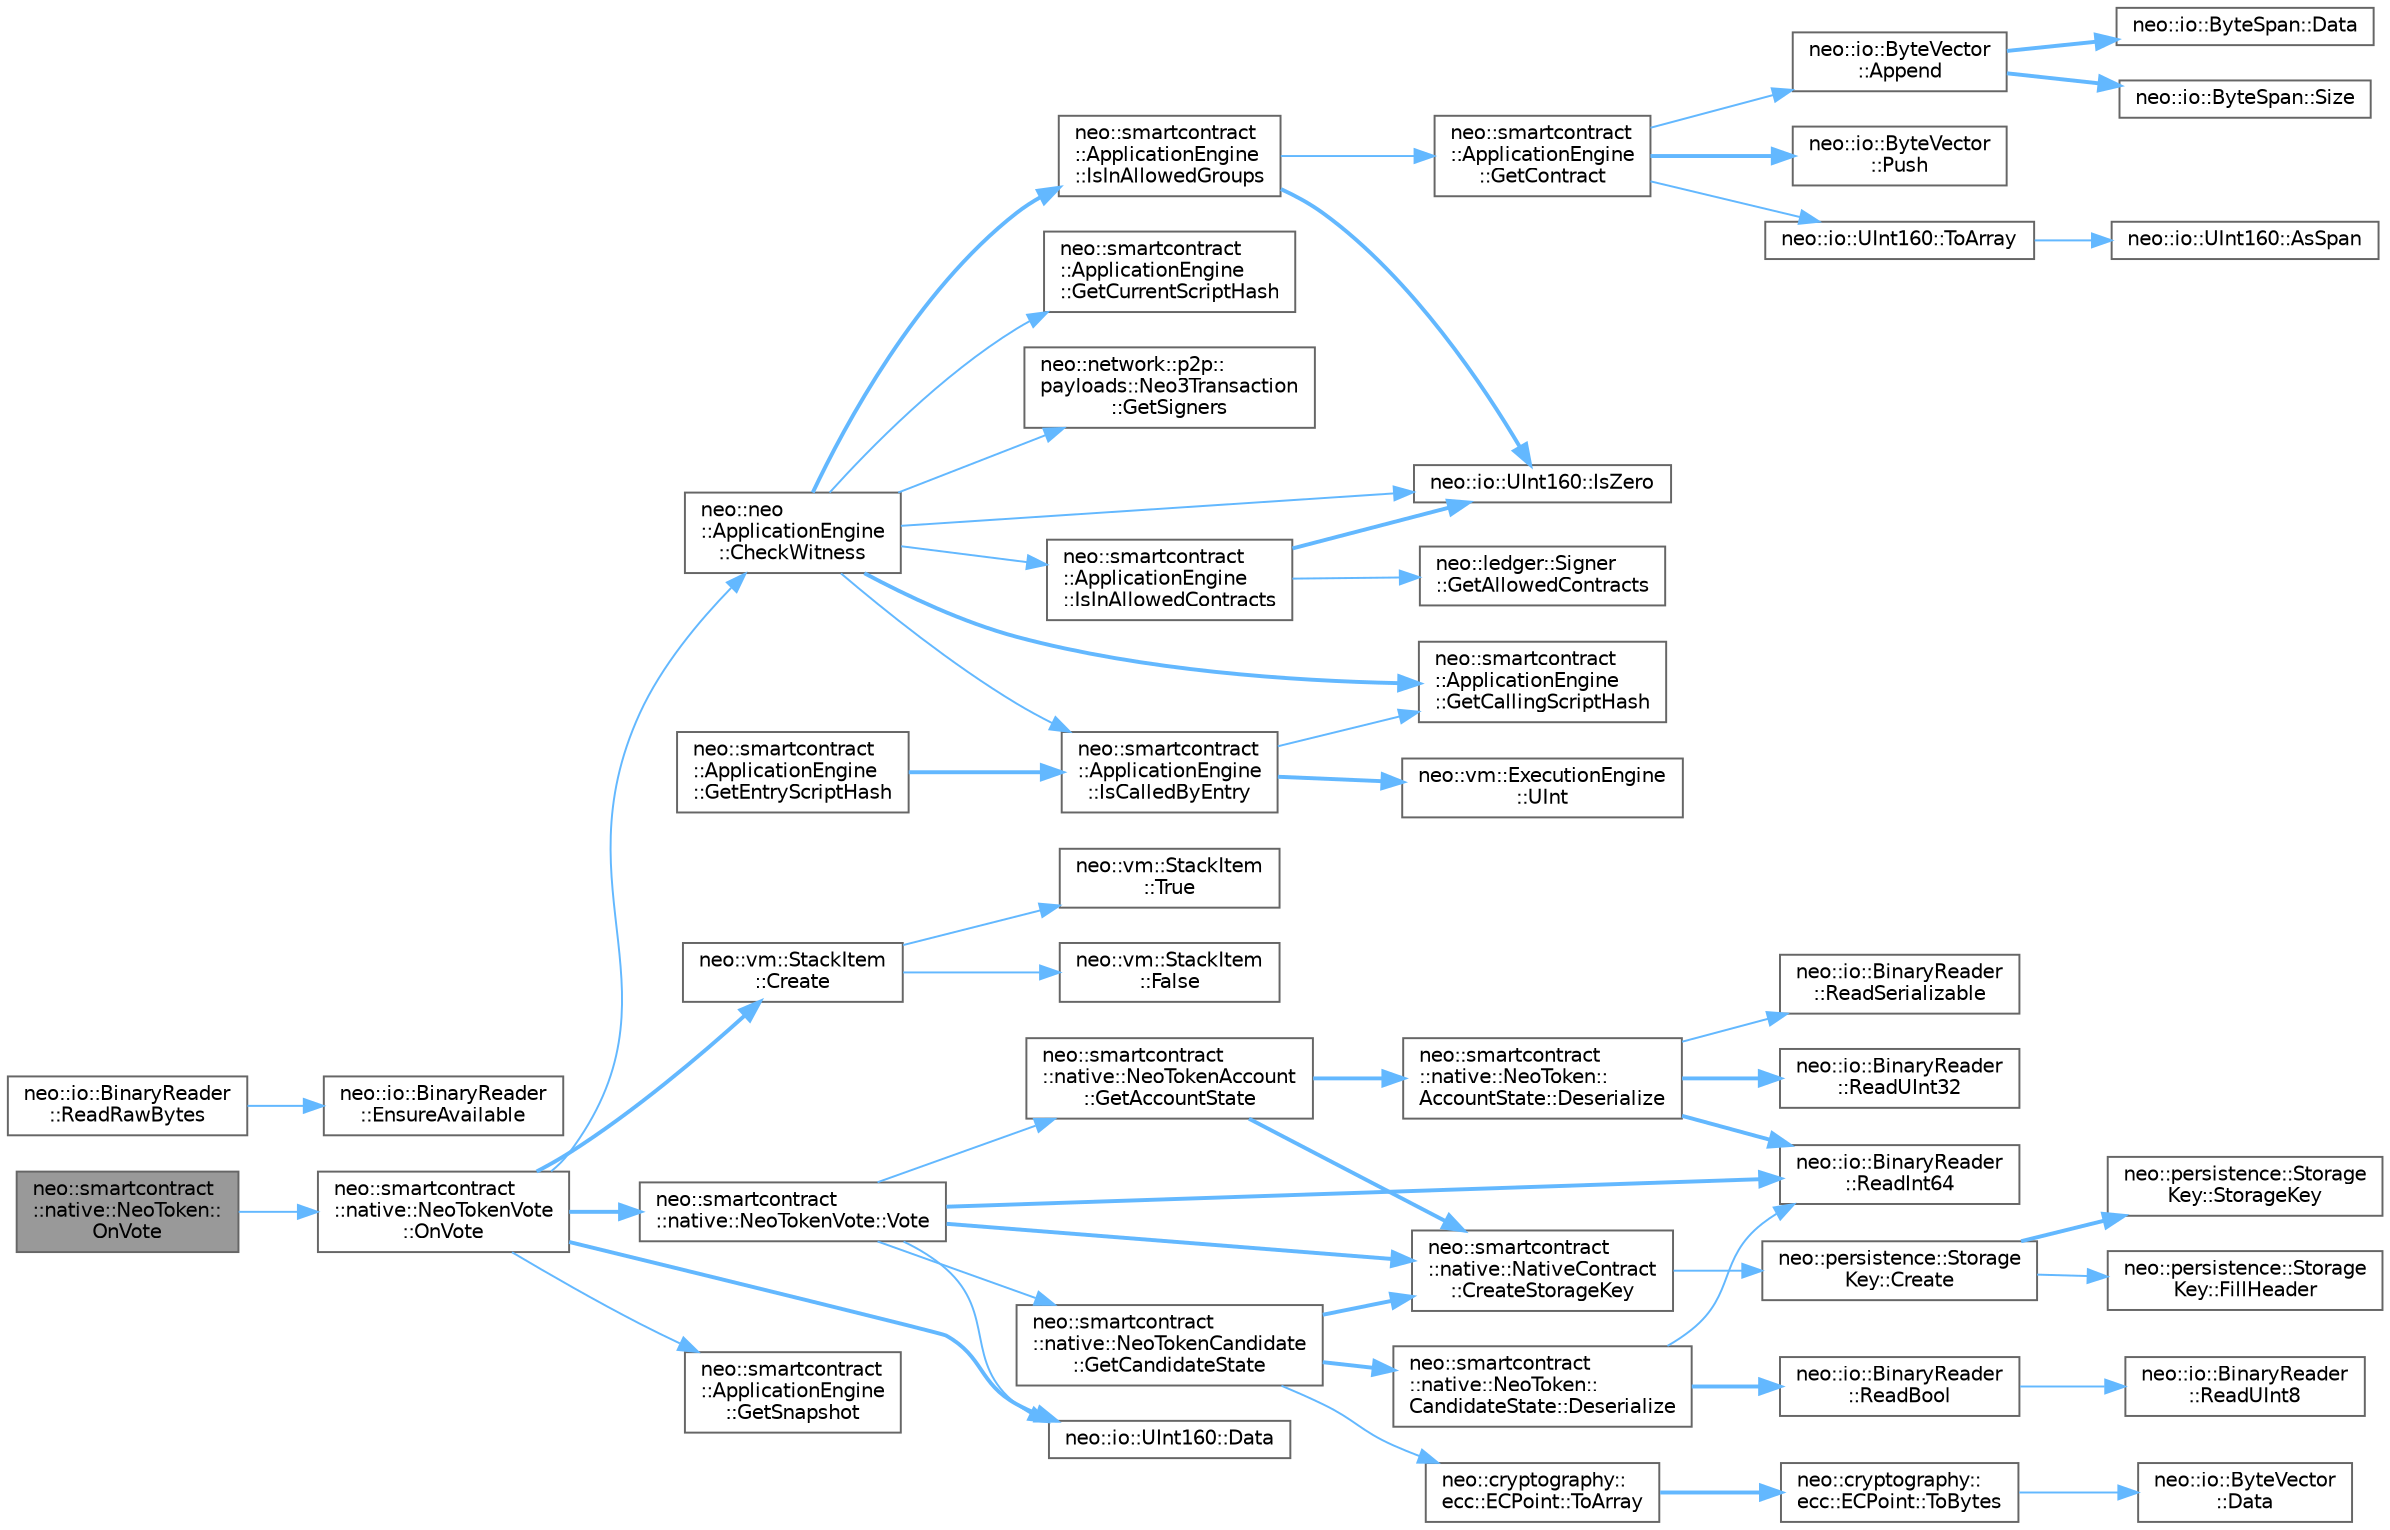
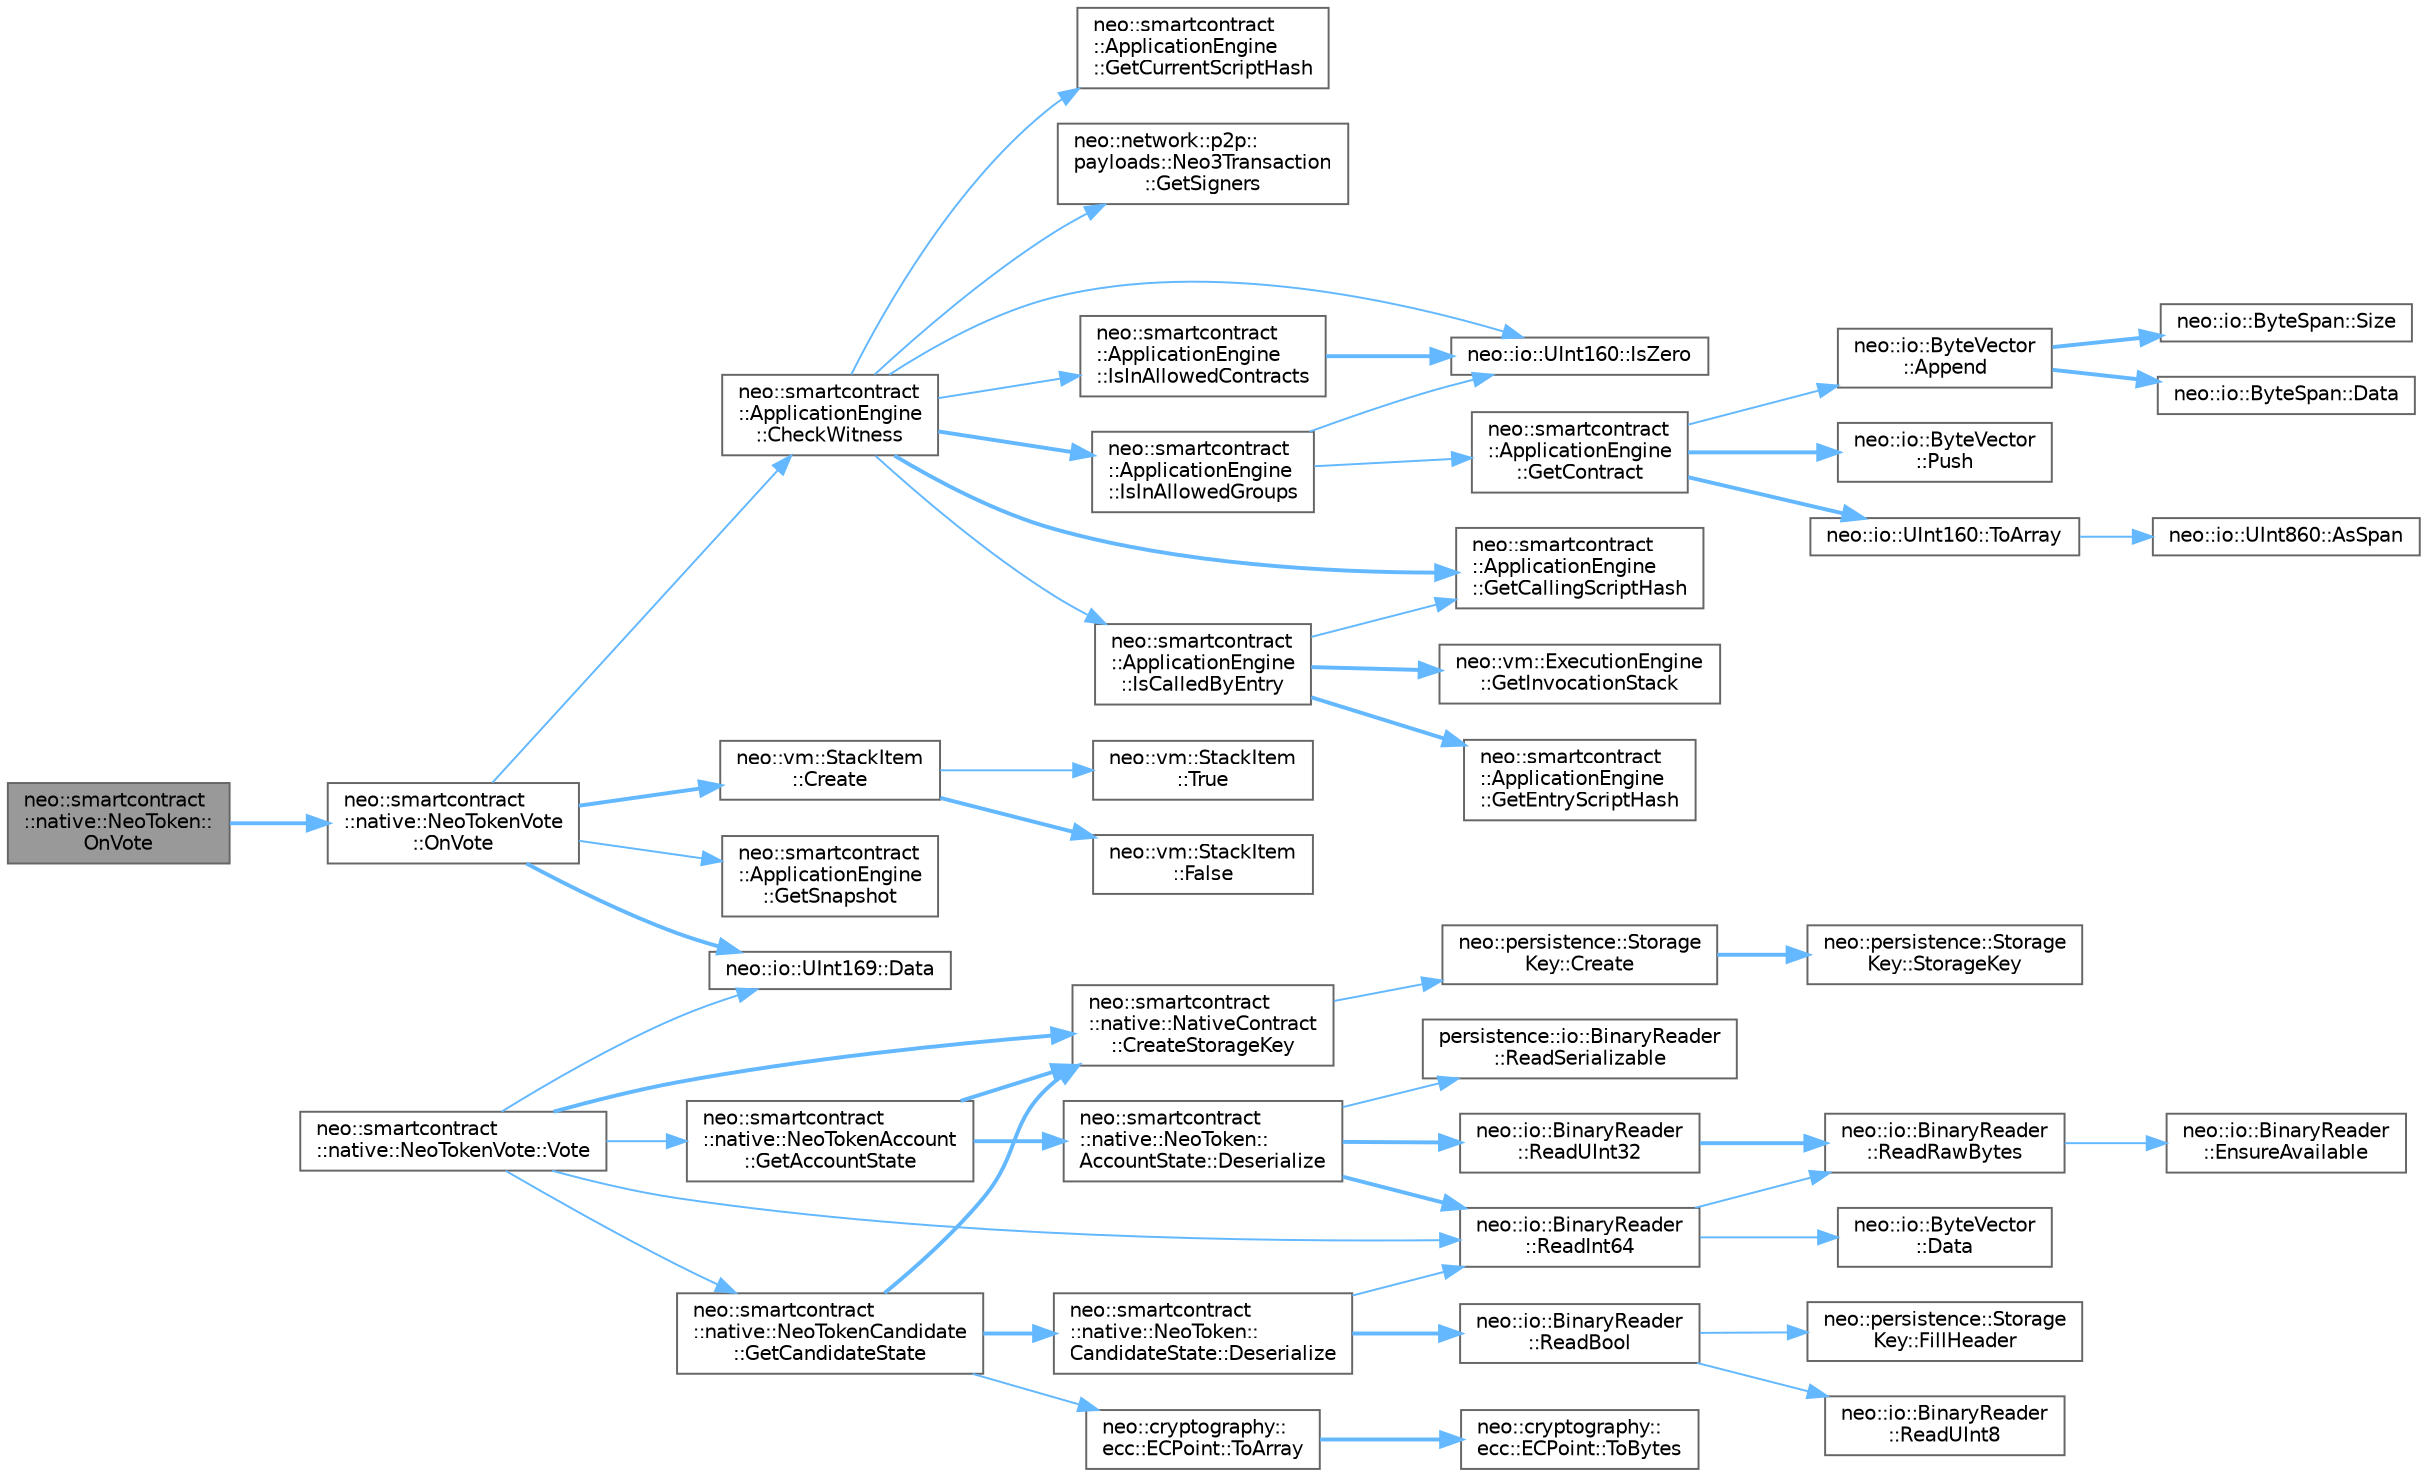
edge "neo::smartcontract ::ApplicationEngine ::GetContract" -> "neo::io::UInt160::ToArray": style solid -> bold
node "neo::io::UInt160::AsSpan": label "neo::io::UInt160::AsSpan" -> "neo::io::UInt860::AsSpan"
edge "neo::smartcontract ::ApplicationEngine ::IsInAllowedGroups" -> "neo::io::UInt160::IsZero": style bold -> solid
node "neo::neo ::ApplicationEngine ::CheckWitness": label "neo::neo ::ApplicationEngine ::CheckWitness" -> "neo::smartcontract ::ApplicationEngine ::CheckWitness"
node "neo::ledger::Signer ::GetAllowedContracts": removed
edge "neo::smartcontract ::ApplicationEngine ::GetEntryScriptHash" -> "neo::smartcontract ::ApplicationEngine ::IsCalledByEntry": reversed
node "neo::vm::ExecutionEngine ::UInt": label "neo::vm::ExecutionEngine ::UInt" -> "neo::vm::ExecutionEngine ::GetInvocationStack"
edge "neo::vm::StackItem ::Create" -> "neo::vm::StackItem ::False": style solid -> bold
node "neo::io::BinaryReader ::ReadSerializable": label "neo::io::BinaryReader ::ReadSerializable" -> "persistence::io::BinaryReader ::ReadSerializable"
edge "neo::io::BinaryReader ::ReadUInt32" -> "neo::io::BinaryReader ::ReadRawBytes": added
edge "neo::smartcontract ::native::NeoTokenVote::Vote" -> "neo::io::BinaryReader ::ReadInt64": style bold -> solid
edge "neo::io::BinaryReader ::ReadInt64" -> "neo::io::BinaryReader ::ReadRawBytes": added
edge "neo::smartcontract ::native::NeoToken:: OnVote" -> "neo::smartcontract ::native::NeoTokenVote ::OnVote": style solid -> bold
edge "neo::smartcontract ::native::NeoTokenVote ::OnVote" -> "neo::smartcontract ::native::NeoTokenVote::Vote": removed
edge "neo::persistence::Storage Key::Create" -> "neo::persistence::Storage Key::FillHeader": now "neo::io::BinaryReader ::ReadBool" -> "neo::persistence::Storage Key::FillHeader"
node "neo::io::UInt160::Data": label "neo::io::UInt160::Data" -> "neo::io::UInt169::Data"
edge "neo::cryptography:: ecc::ECPoint::ToBytes" -> "neo::io::ByteVector ::Data": now "neo::io::BinaryReader ::ReadInt64" -> "neo::io::ByteVector ::Data"
